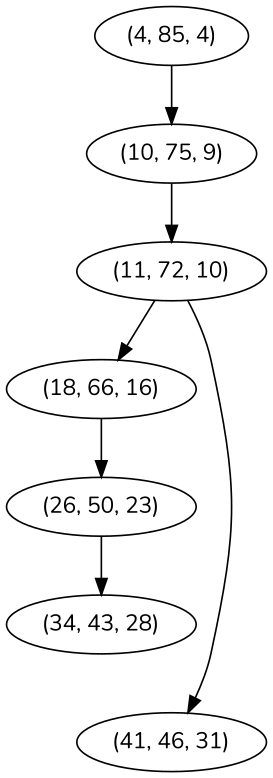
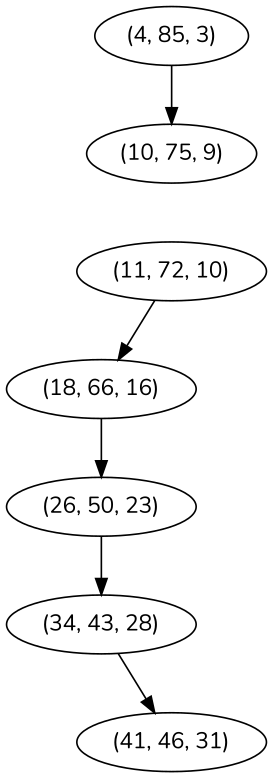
node "(4, 85, 4)": label "(4, 85, 4)" -> "(4, 85, 3)"
edge "(10, 75, 9)" -> "(11, 72, 10)": removed
edge "(11, 72, 10)" -> "(41, 46, 31)": now "(34, 43, 28)" -> "(41, 46, 31)"
